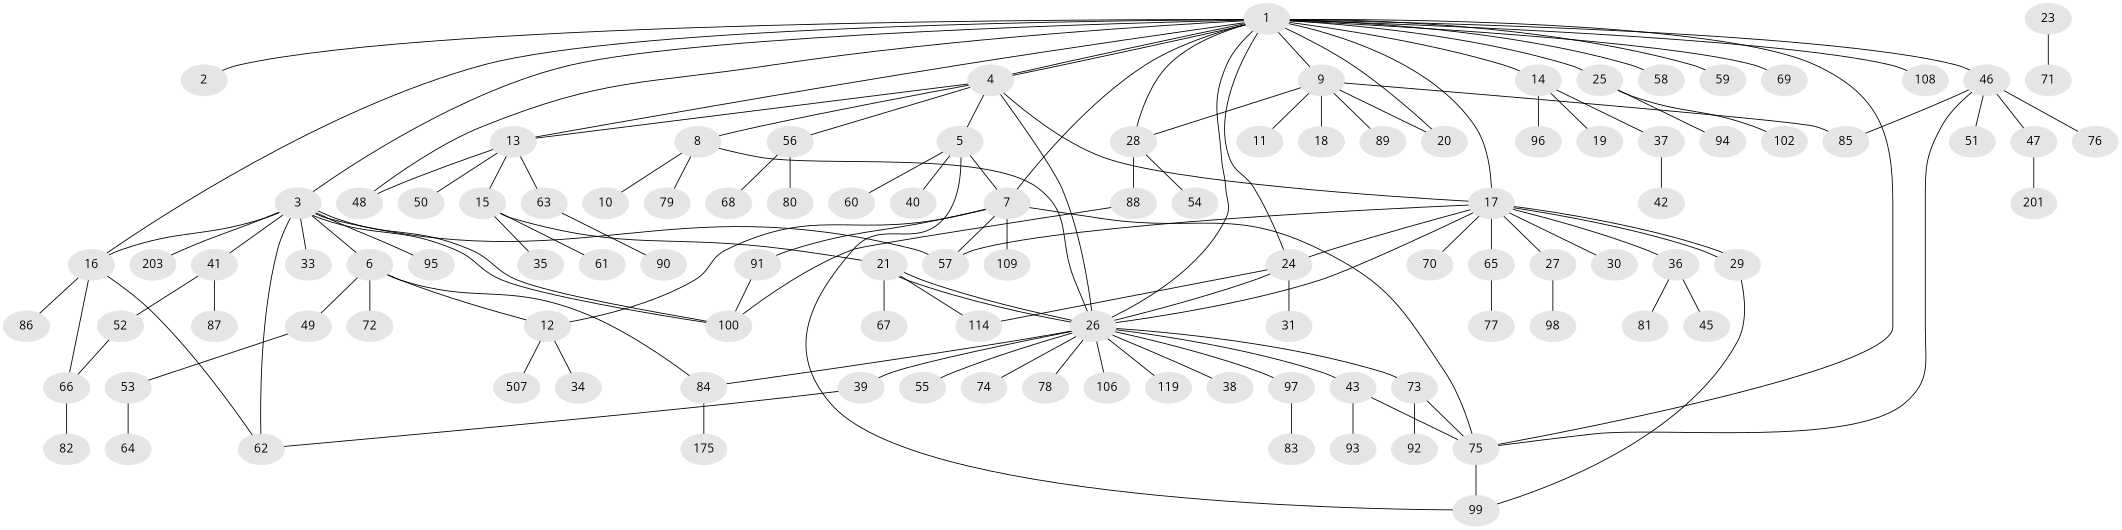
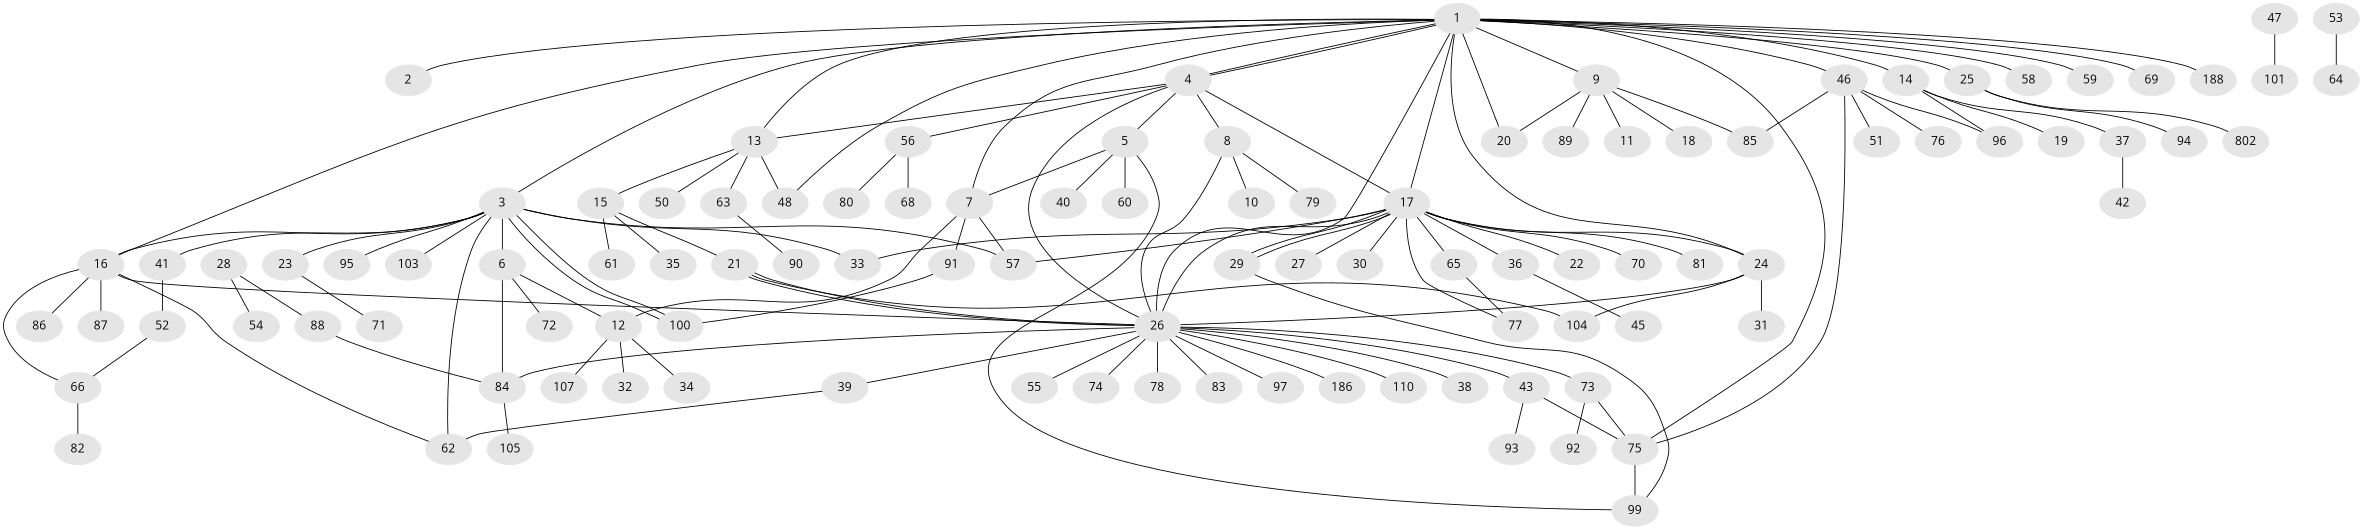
edge "1" -- "28": removed
node "108": label "108" -> "188"
edge "9" -- "28": removed
edge "46" -- "47": now "46" -- "96"
node "102": label "102" -> "802"
node "201": label "201" -> "101"
edge "17" -- "33": added
edge "88" -- "100": now "88" -- "84"
edge "3" -- "23": added
edge "7" -- "75": removed
node "203": label "203" -> "103"
node "109": removed
node "22": added
edge "17" -- "77": added
edge "41" -- "87": now "16" -- "87"
edge "36" -- "81": now "17" -- "81"
edge "16" -- "26": added
node "49": removed
node "67": removed
node "114": label "114" -> "104"
node "98": removed
node "507": label "507" -> "107"
node "32": added
node "106": label "106" -> "186"
node "119": label "119" -> "110"
edge "97" -- "83": now "26" -- "83"
node "175": label "175" -> "105"
